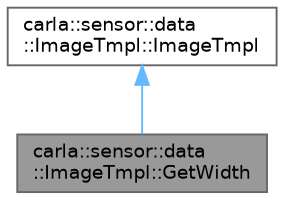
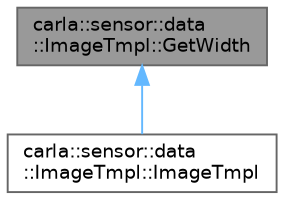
edge "carla::sensor::data ::ImageTmpl::GetWidth" -> "carla::sensor::data ::ImageTmpl::ImageTmpl": reversed
